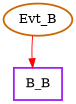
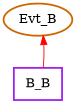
edge "Evt_B" -> "B_B": reversed
